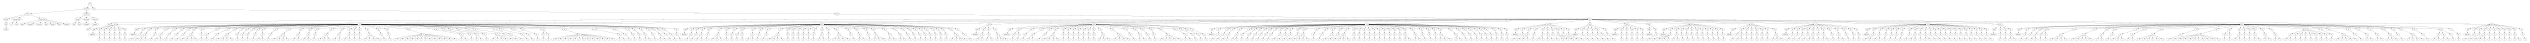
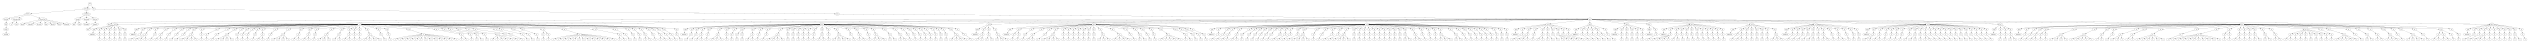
node "surname": added
